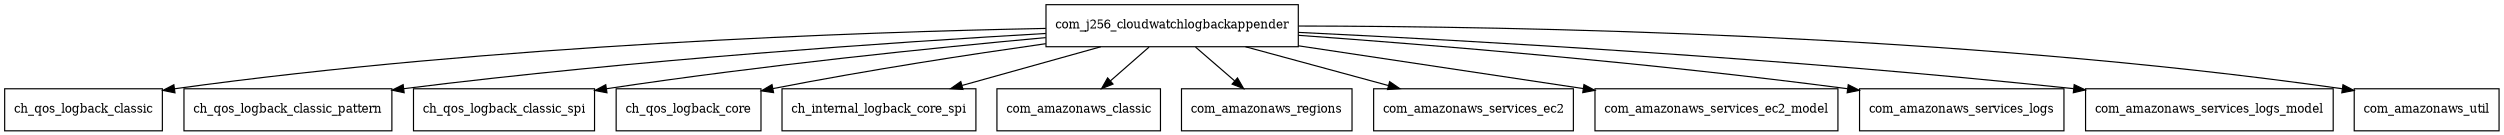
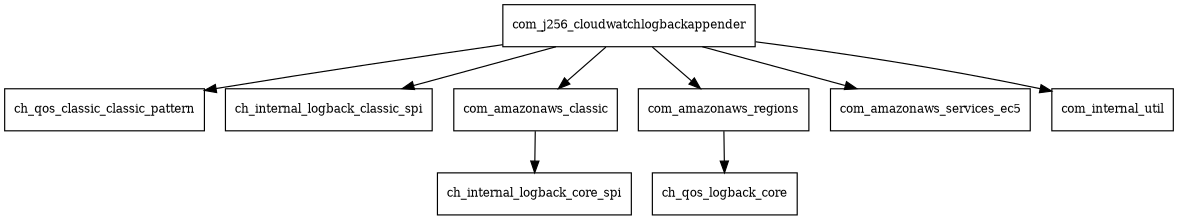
edge "com_j256_cloudwatchlogbackappender" -> "ch_qos_logback_core": now "com_amazonaws_regions" -> "ch_qos_logback_core"
edge "com_j256_cloudwatchlogbackappender" -> "ch_internal_logback_core_spi": now "com_amazonaws_classic" -> "ch_internal_logback_core_spi"
node "ch_qos_logback_classic": removed
node "ch_qos_logback_classic_pattern": label "ch_qos_logback_classic_pattern" -> "ch_qos_classic_classic_pattern"
node "ch_qos_logback_classic_spi": label "ch_qos_logback_classic_spi" -> "ch_internal_logback_classic_spi"
node "com_amazonaws_services_ec2": label "com_amazonaws_services_ec2" -> "com_amazonaws_services_ec5"
node "com_amazonaws_services_ec2_model": removed
node "com_amazonaws_services_logs": removed
node "com_amazonaws_services_logs_model": removed
node "com_amazonaws_util": label "com_amazonaws_util" -> "com_internal_util"
